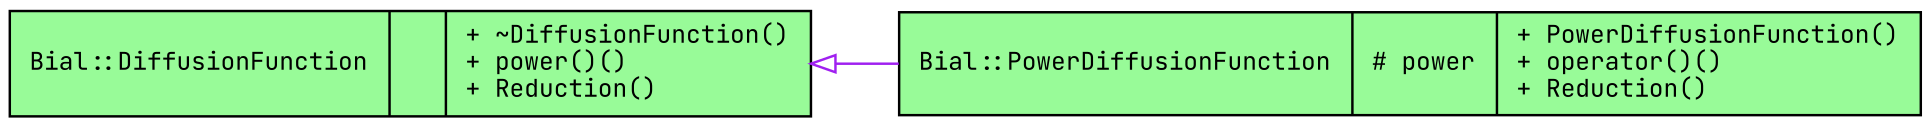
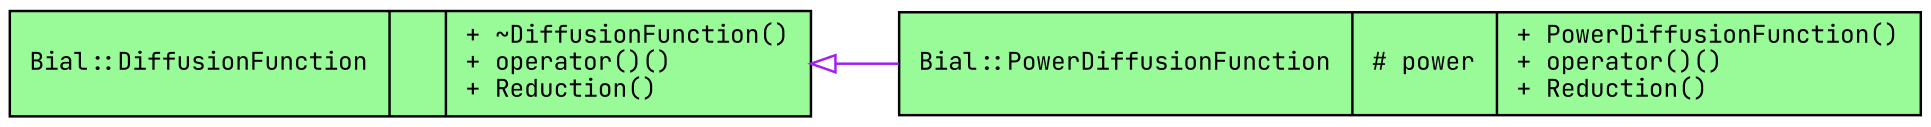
node "Bial::DiffusionFunction": text "+ power()()" -> "+ operator()()"
